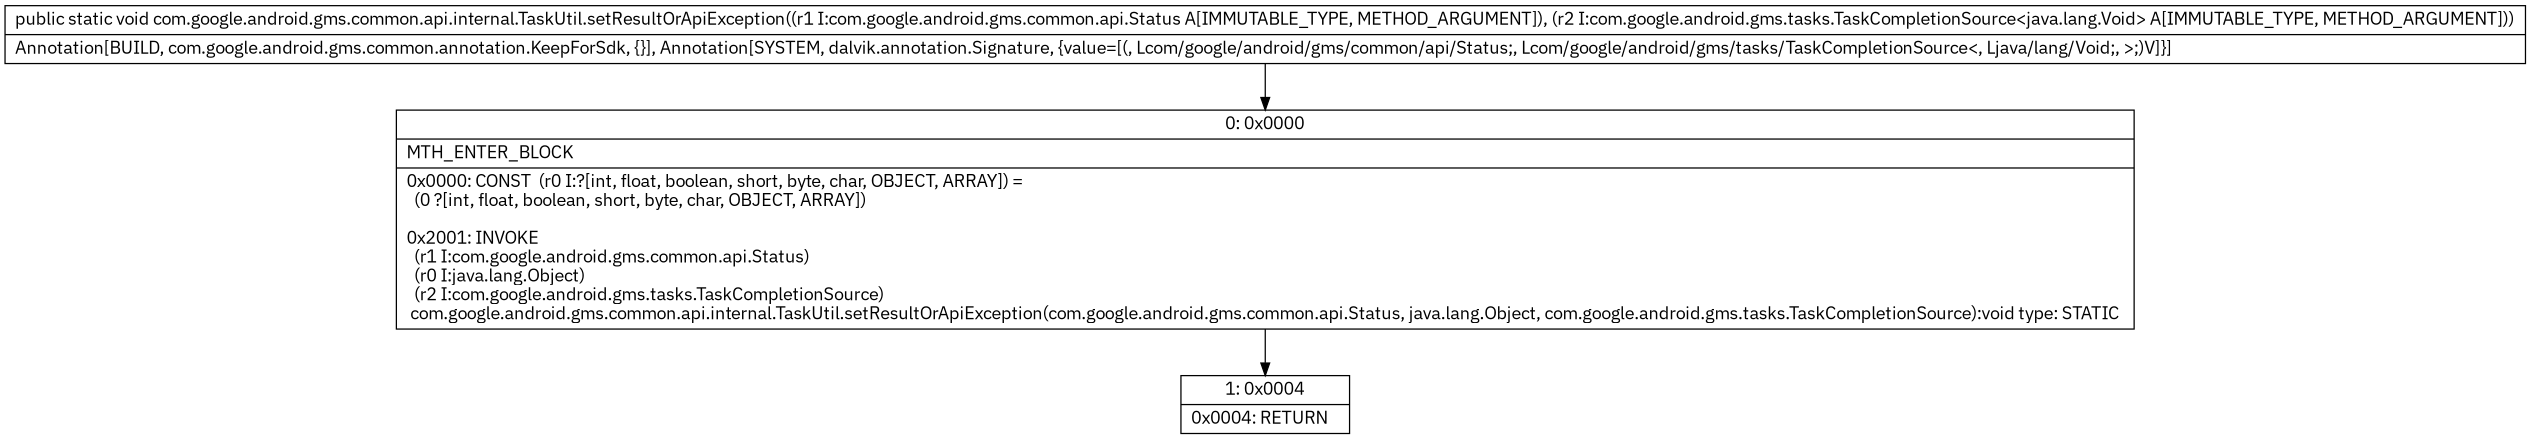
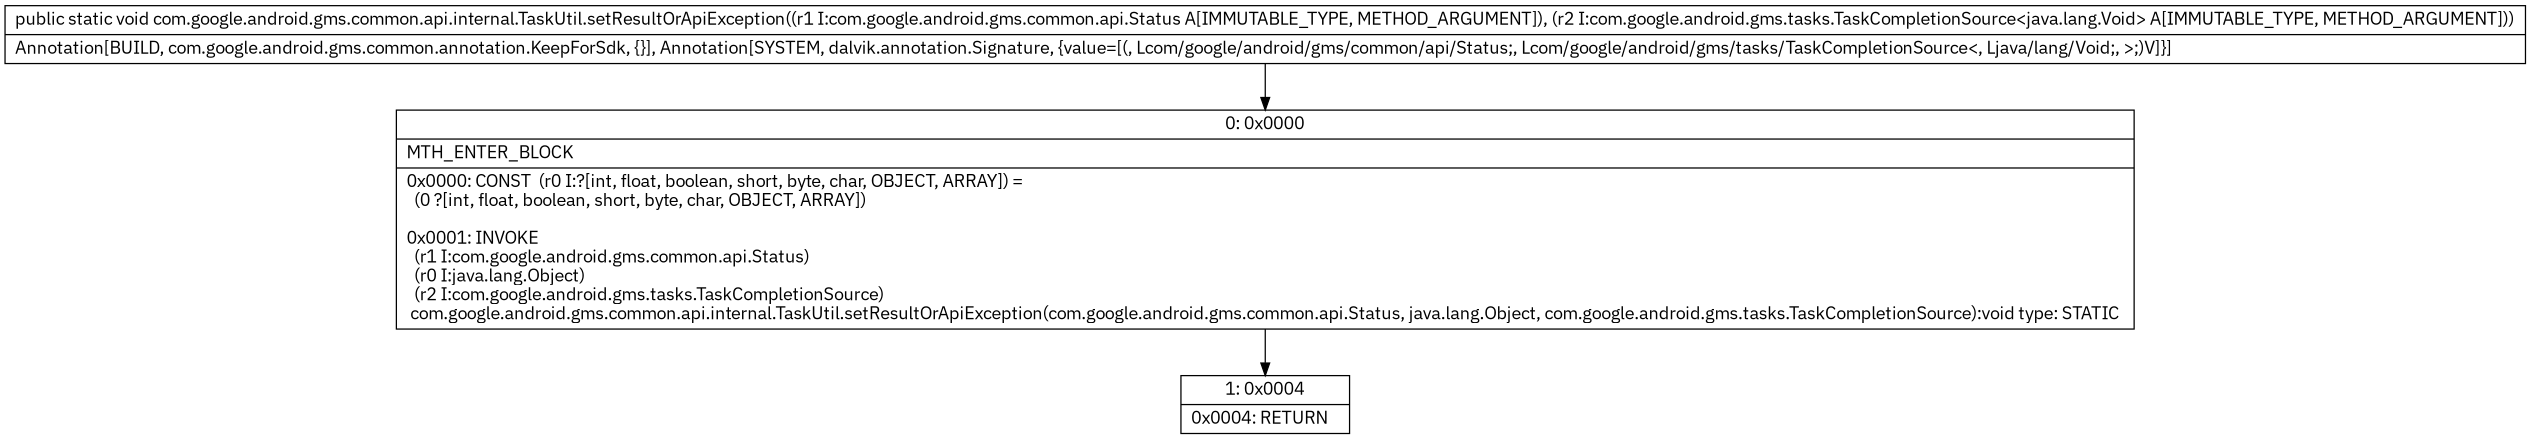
node "0: 0x0000": text "0x2001: INVOKE" -> "0x0001: INVOKE"
